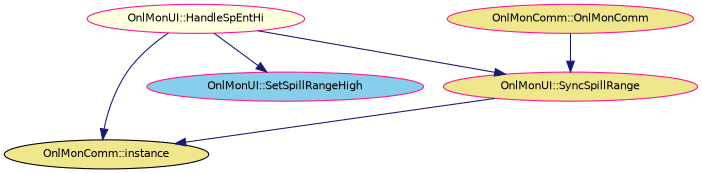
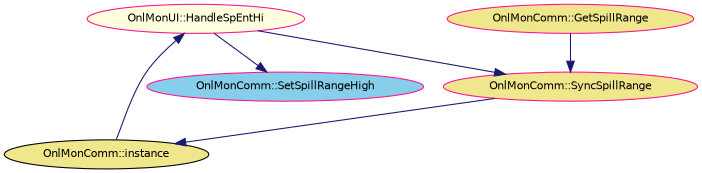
node "OnlMonComm::OnlMonComm": label "OnlMonComm::OnlMonComm" -> "OnlMonComm::GetSpillRange"
edge "OnlMonUI::HandleSpEntHi" -> "OnlMonComm::instance": reversed
node "OnlMonUI::SetSpillRangeHigh": label "OnlMonUI::SetSpillRangeHigh" -> "OnlMonComm::SetSpillRangeHigh"
node "OnlMonUI::SyncSpillRange": label "OnlMonUI::SyncSpillRange" -> "OnlMonComm::SyncSpillRange"
